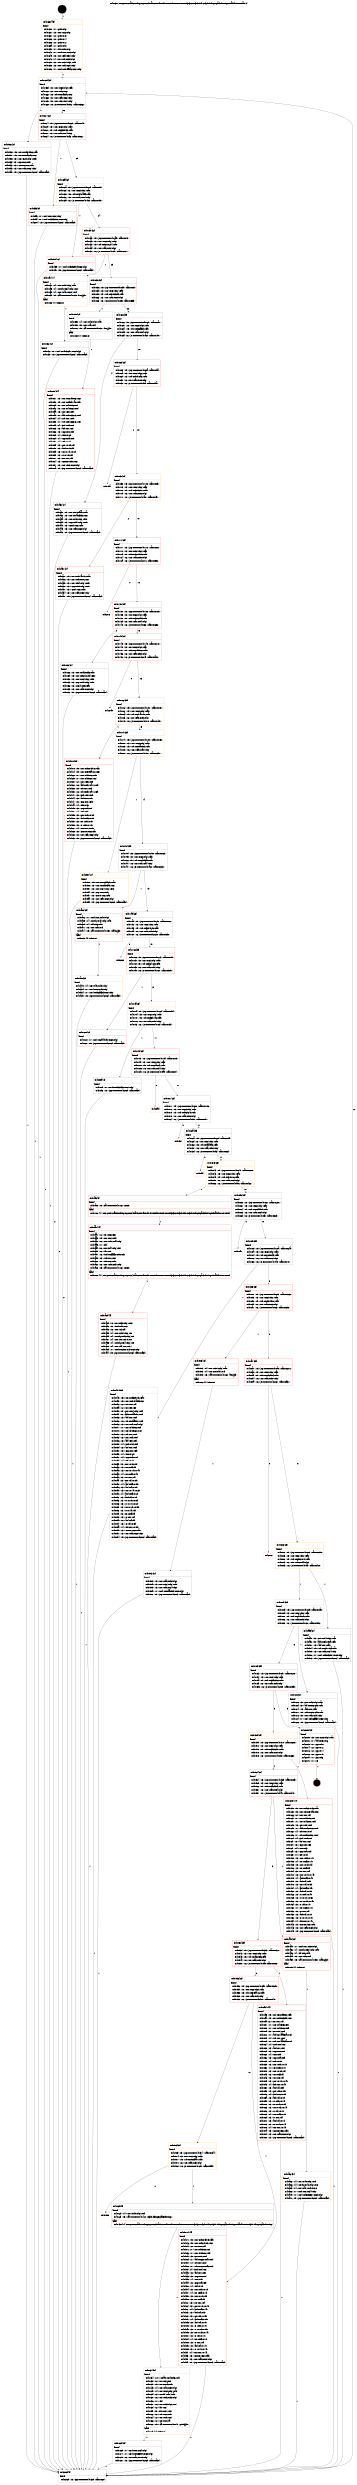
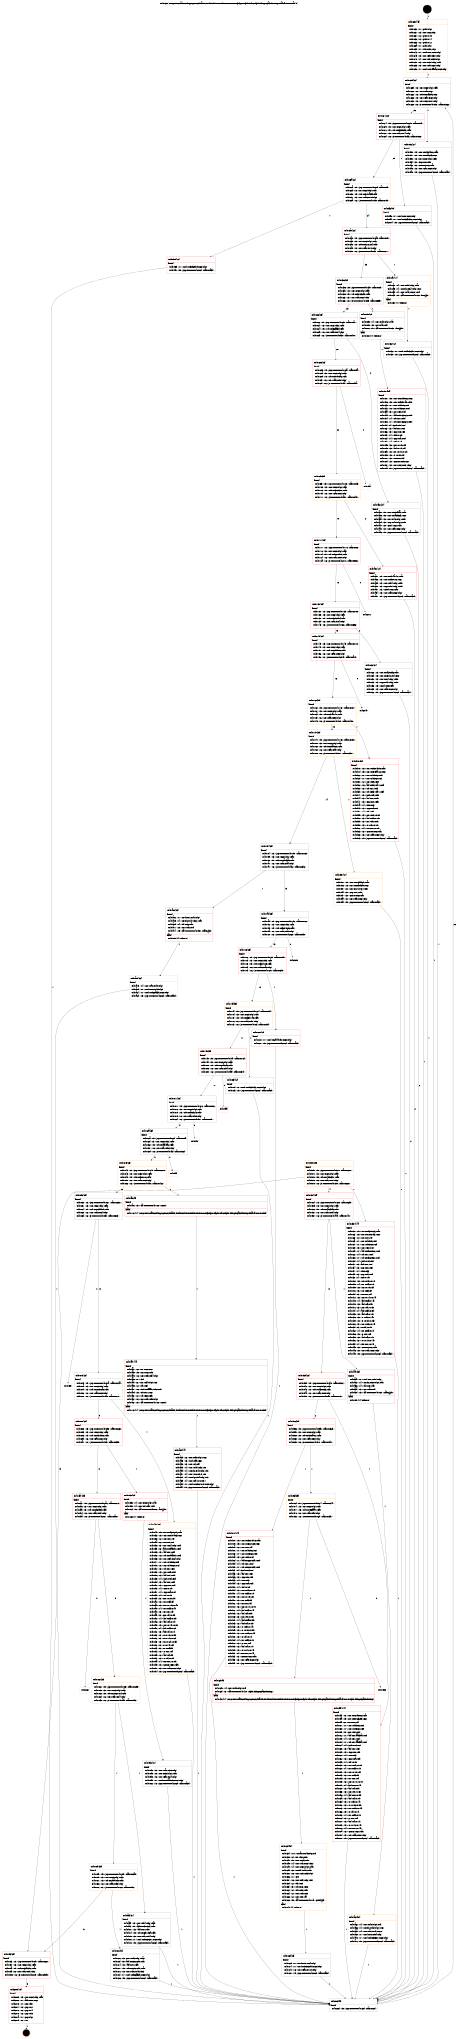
edge "0x4018f2 [25]" -> "0x40190b [25]": reversed
edge "0x401956 [25]" -> "0x40196f [25]": label " 12" -> " 1"
